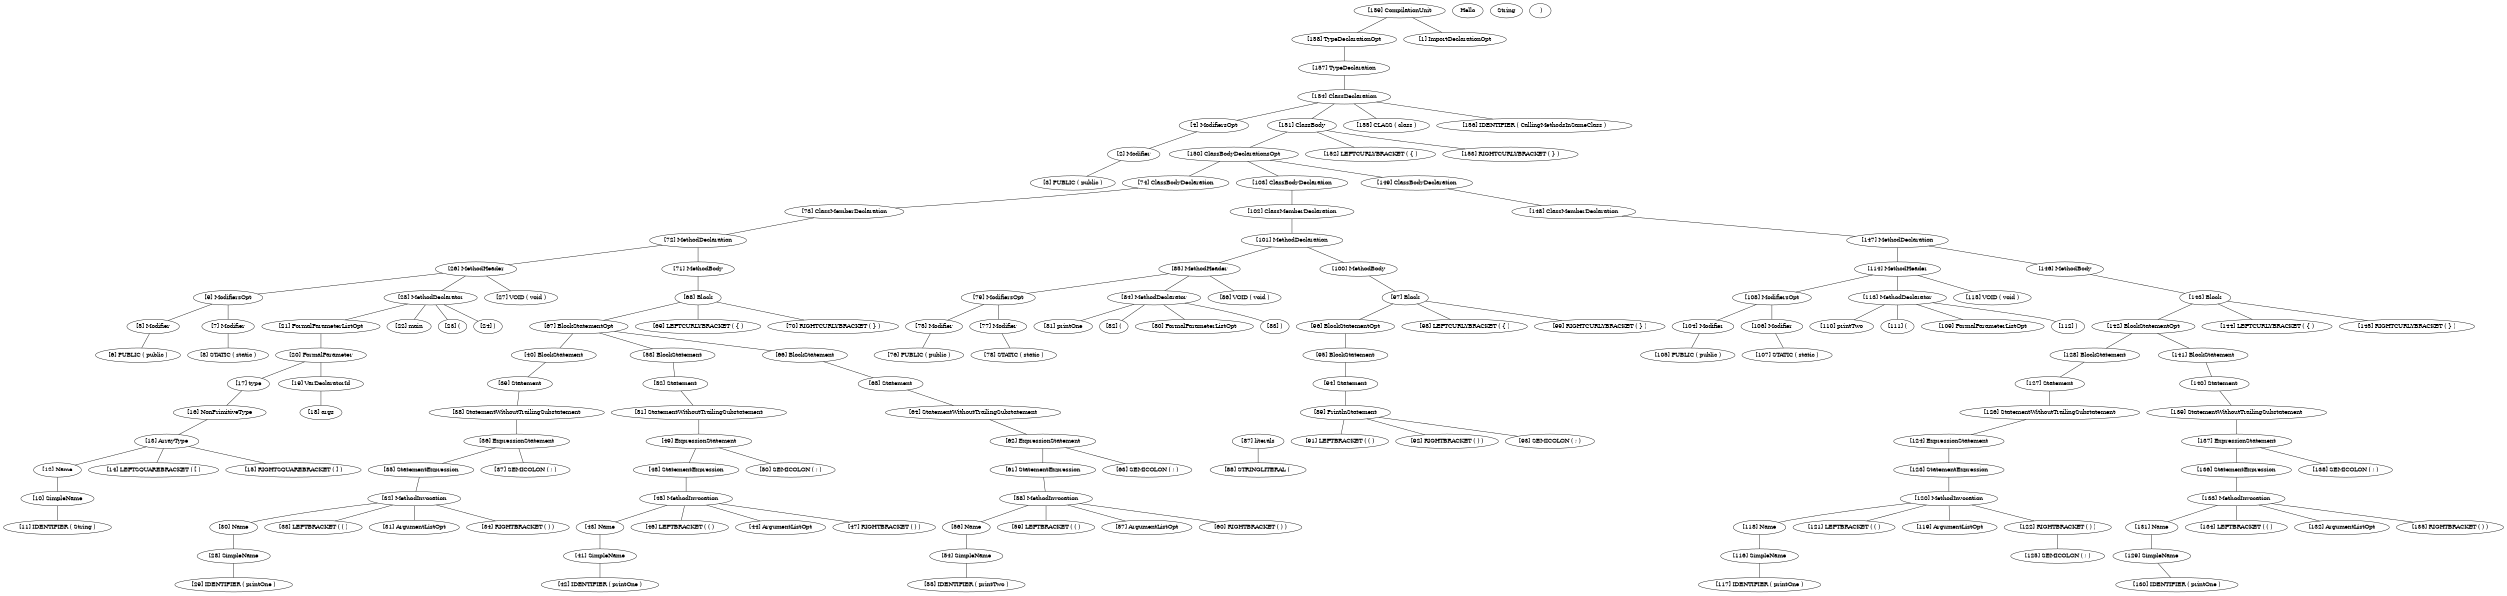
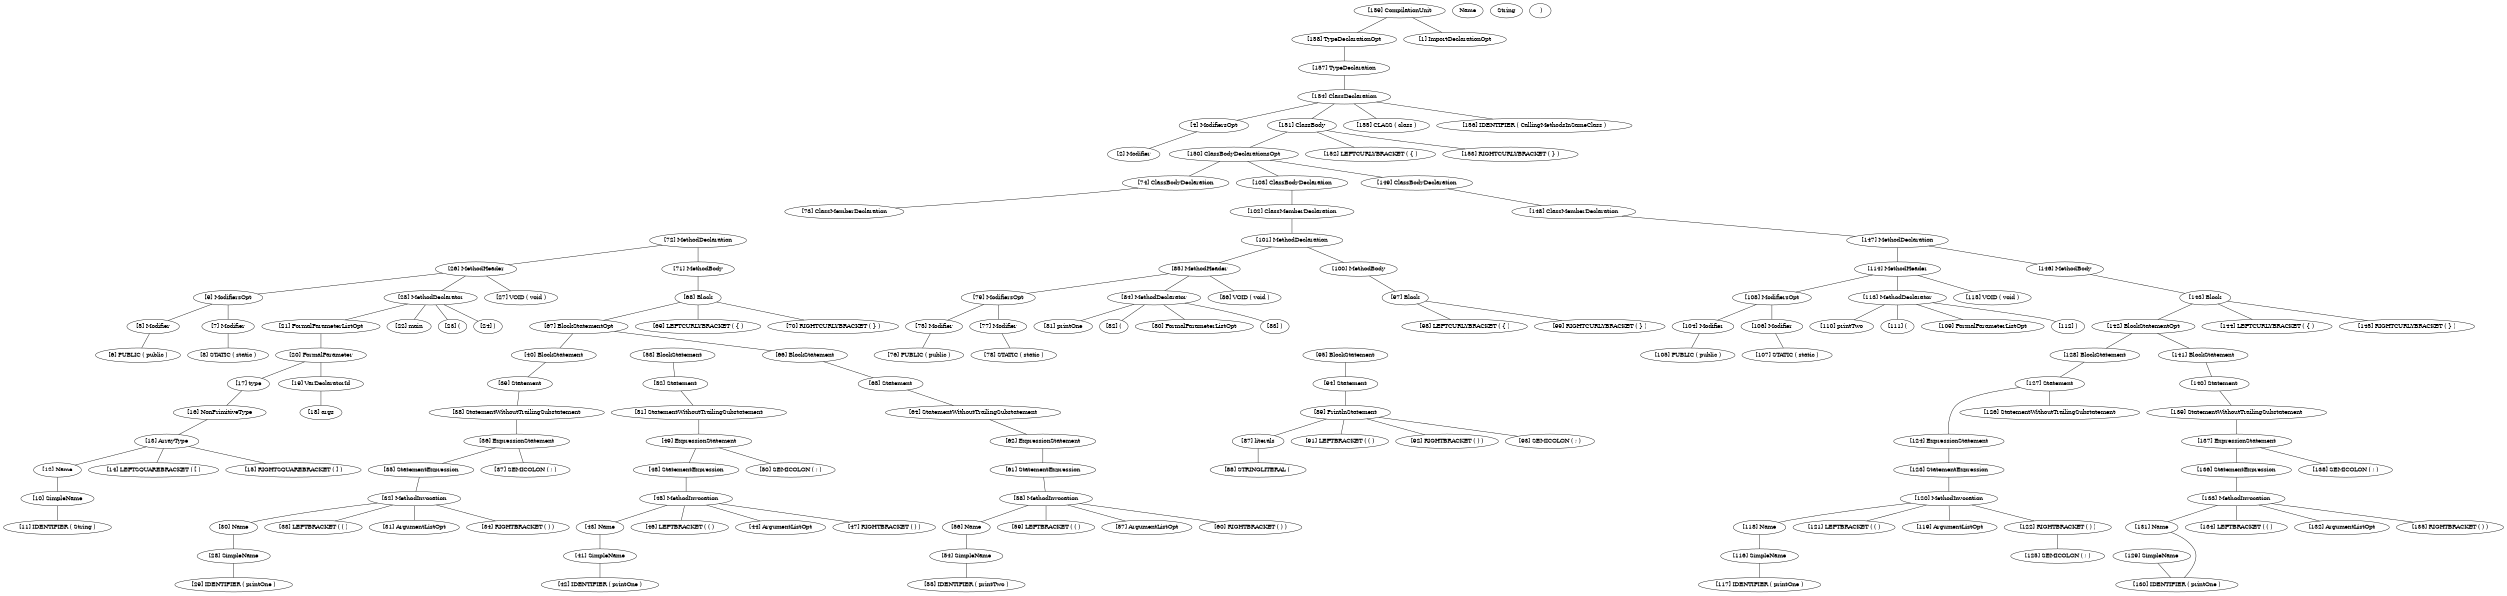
node "Hello": label "Hello" -> "Name"
node "[3] PUBLIC ( public )": removed
edge "[73] ClassMemberDeclaration" -- "[72] MethodDeclaration": removed
node "[96] BlockStatementOpt": removed
edge "[67] BlockStatementOpt" -- "[53] BlockStatement": removed
edge "[89] PrintlnStatement" -- "[87] literals": added
edge "[126] StatementWithoutTrailingSubstatement" -- "[124] ExpressionStatement": now "[127] Statement" -- "[124] ExpressionStatement"
node "[63] SEMICOLON ( ; )": removed
edge "[131] Name" -- "[129] SimpleName": now "[131] Name" -- "[130] IDENTIFIER ( printOne )"
